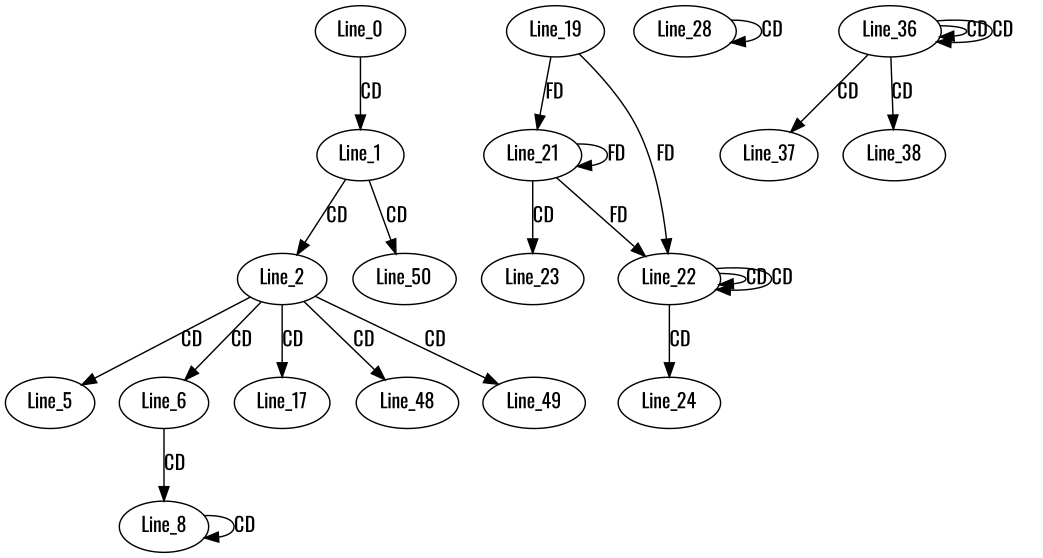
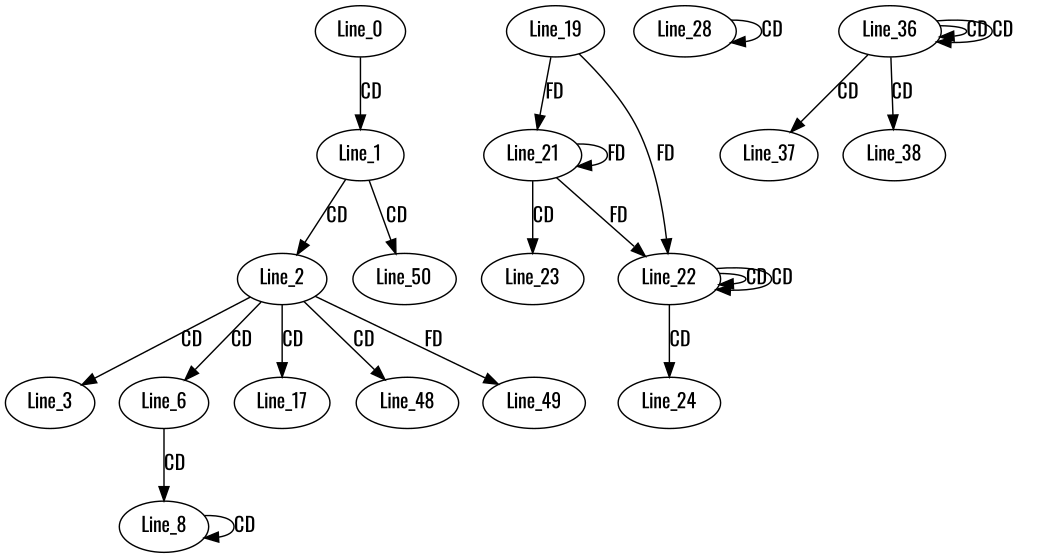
edge "Line_2" -> "Line_49": label "CD" -> "FD"
node "Line_5": label "Line_5" -> "Line_3"
